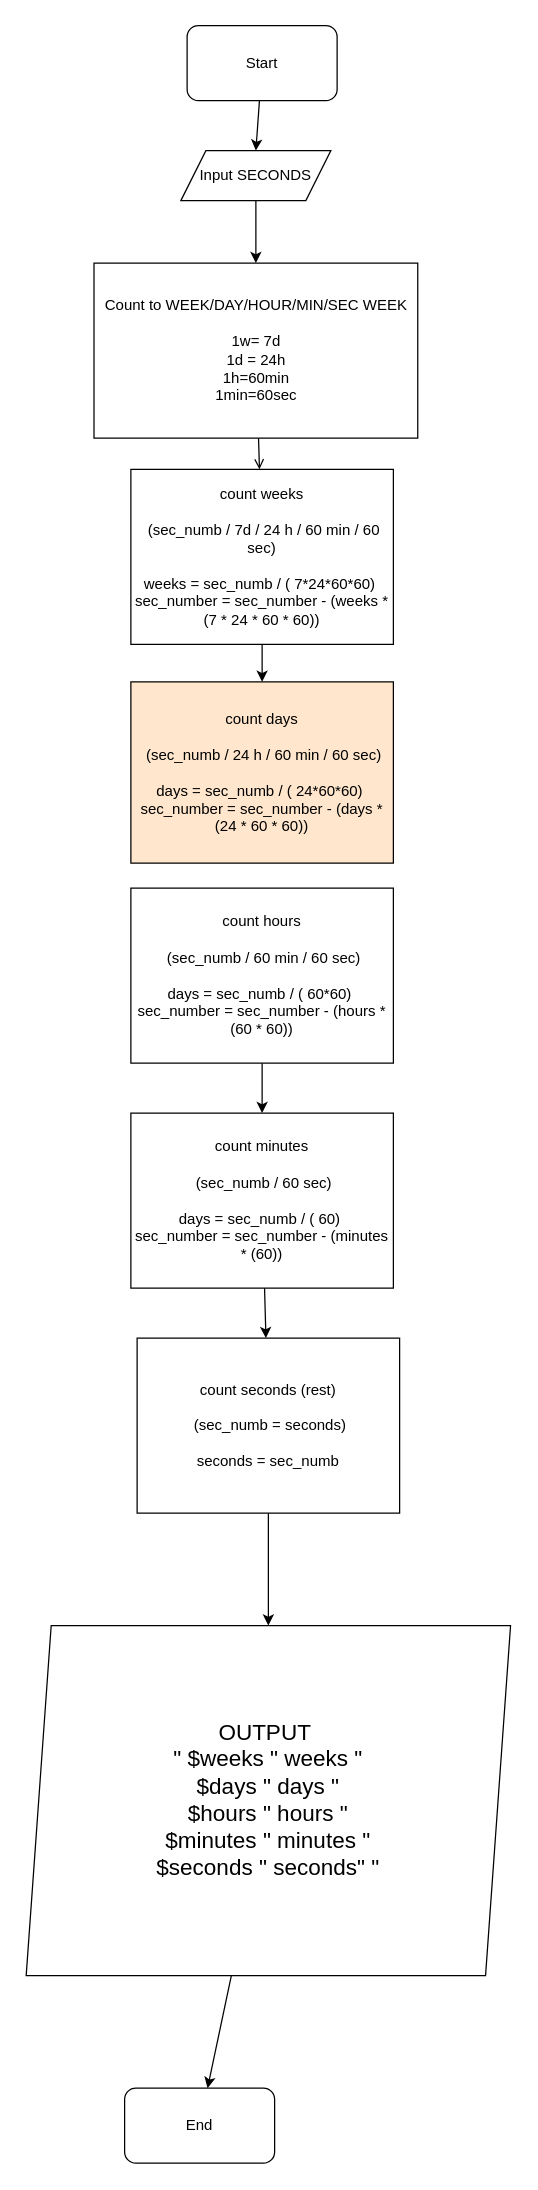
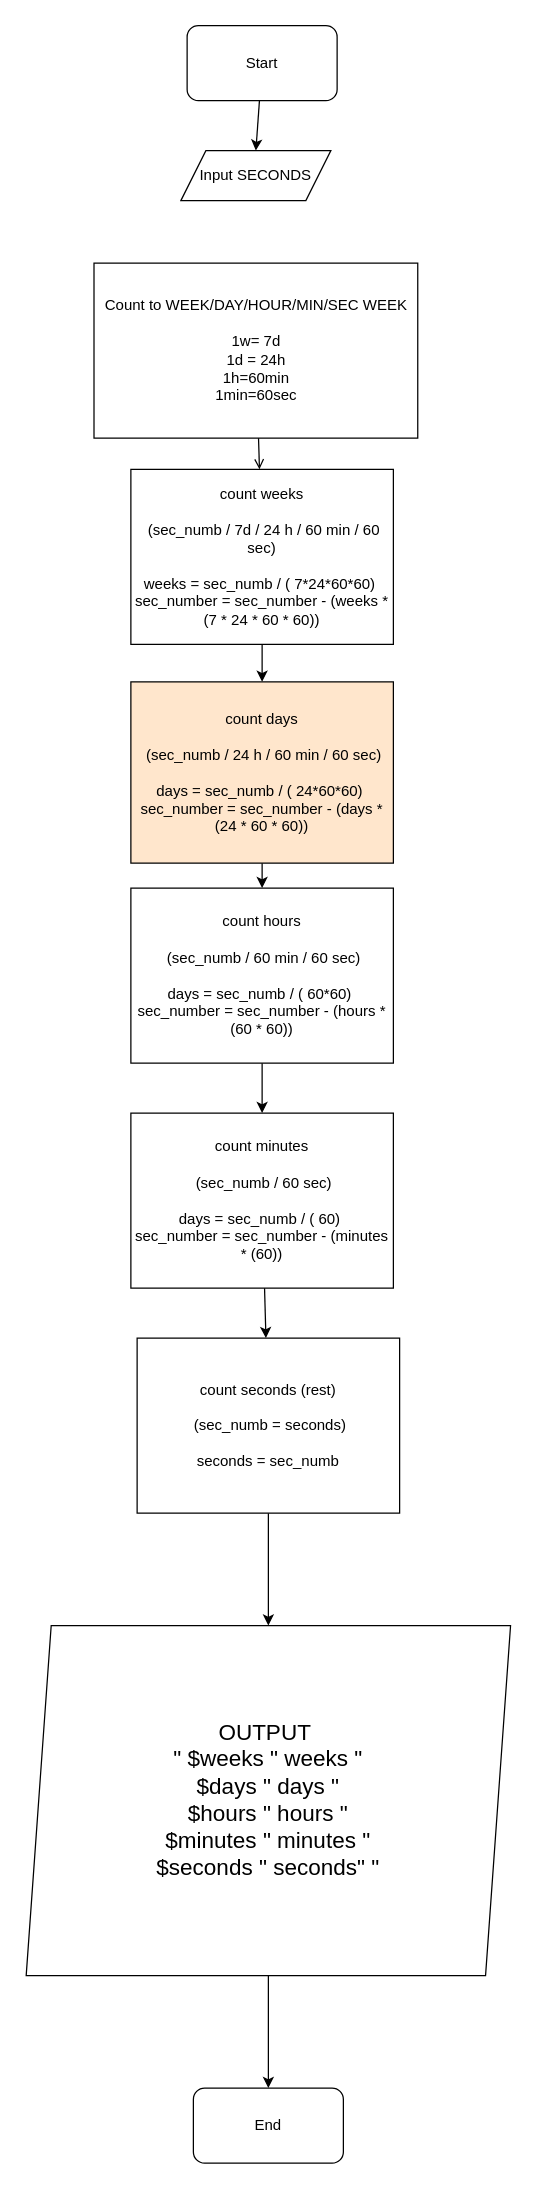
edge "Input SECONDS" -> "Count to WEEK/DAY/HOUR/MIN/SEC WEEK 1w= 7d 1d = 24h 1h=60min 1min=60sec": removed
edge "count days (sec_numb / 24 h / 60 min / 60 sec) days = sec_numb / ( 24*60*60) sec_number = sec_number - (days * (24 * 60 * 60))" -> "count hours (sec_numb / 60 min / 60 sec) days = sec_numb / ( 60*60) sec_number = sec_number - (hours * (60 * 60))": added
node "End": moved (199, 2126) -> (268, 2126)
